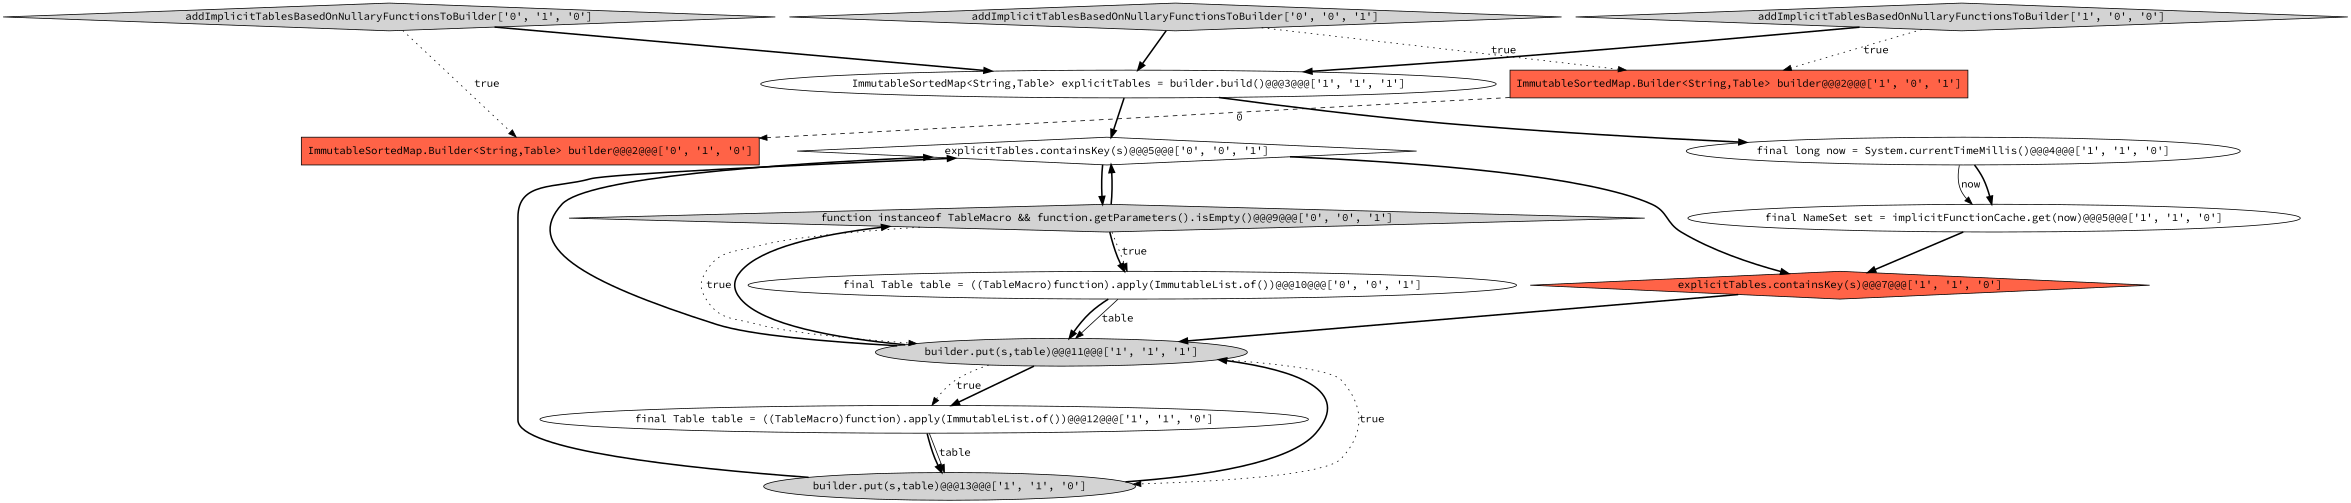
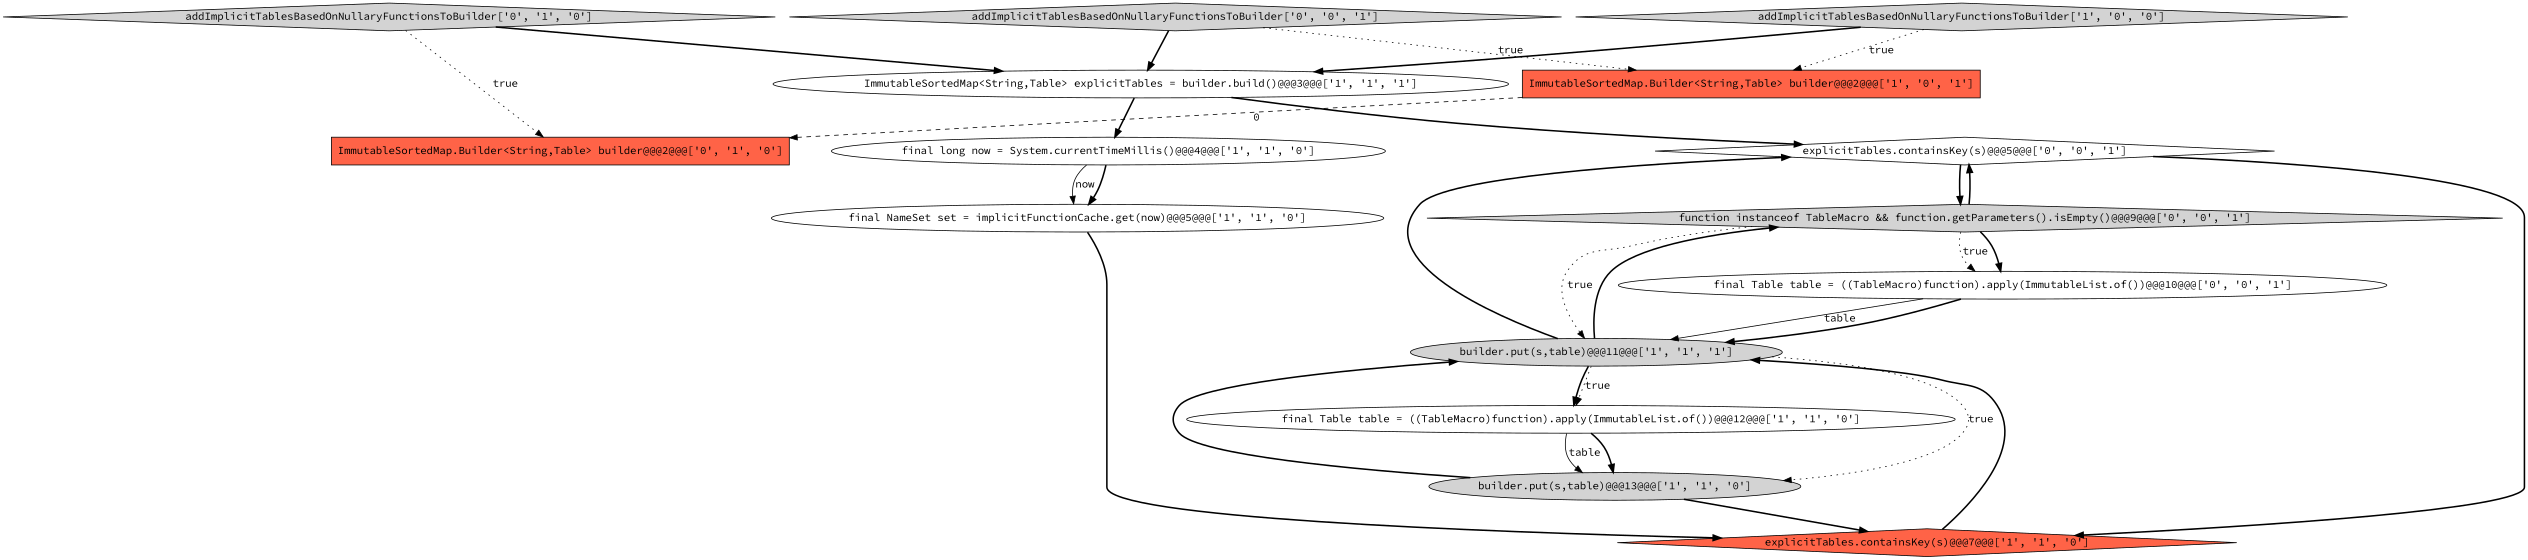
edge "builder.put(s,table)@@@13@@@['1', '1', '0']" -> "explicitTables.containsKey(s)@@@5@@@['0', '0', '1']": now "builder.put(s,table)@@@13@@@['1', '1', '0']" -> "explicitTables.containsKey(s)@@@7@@@['1', '1', '0']"
